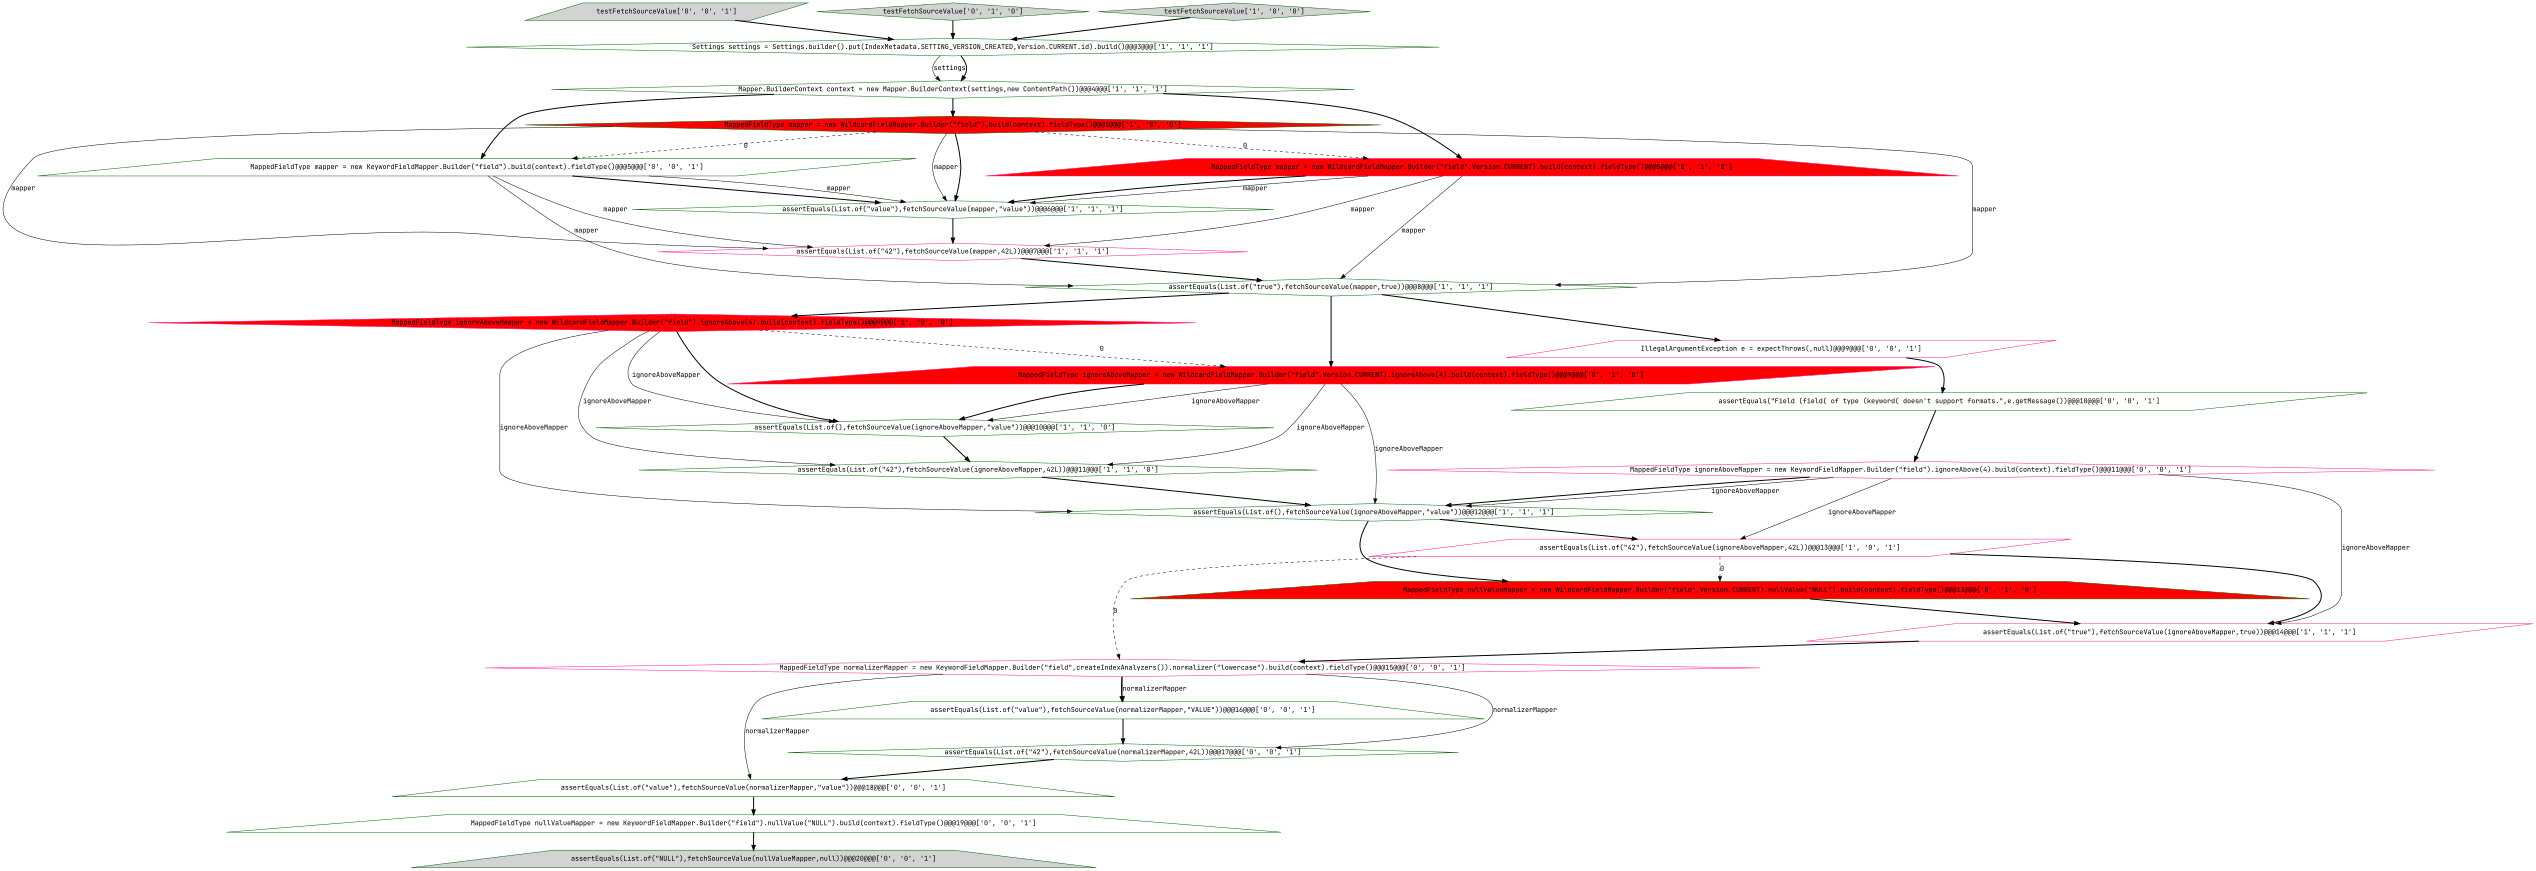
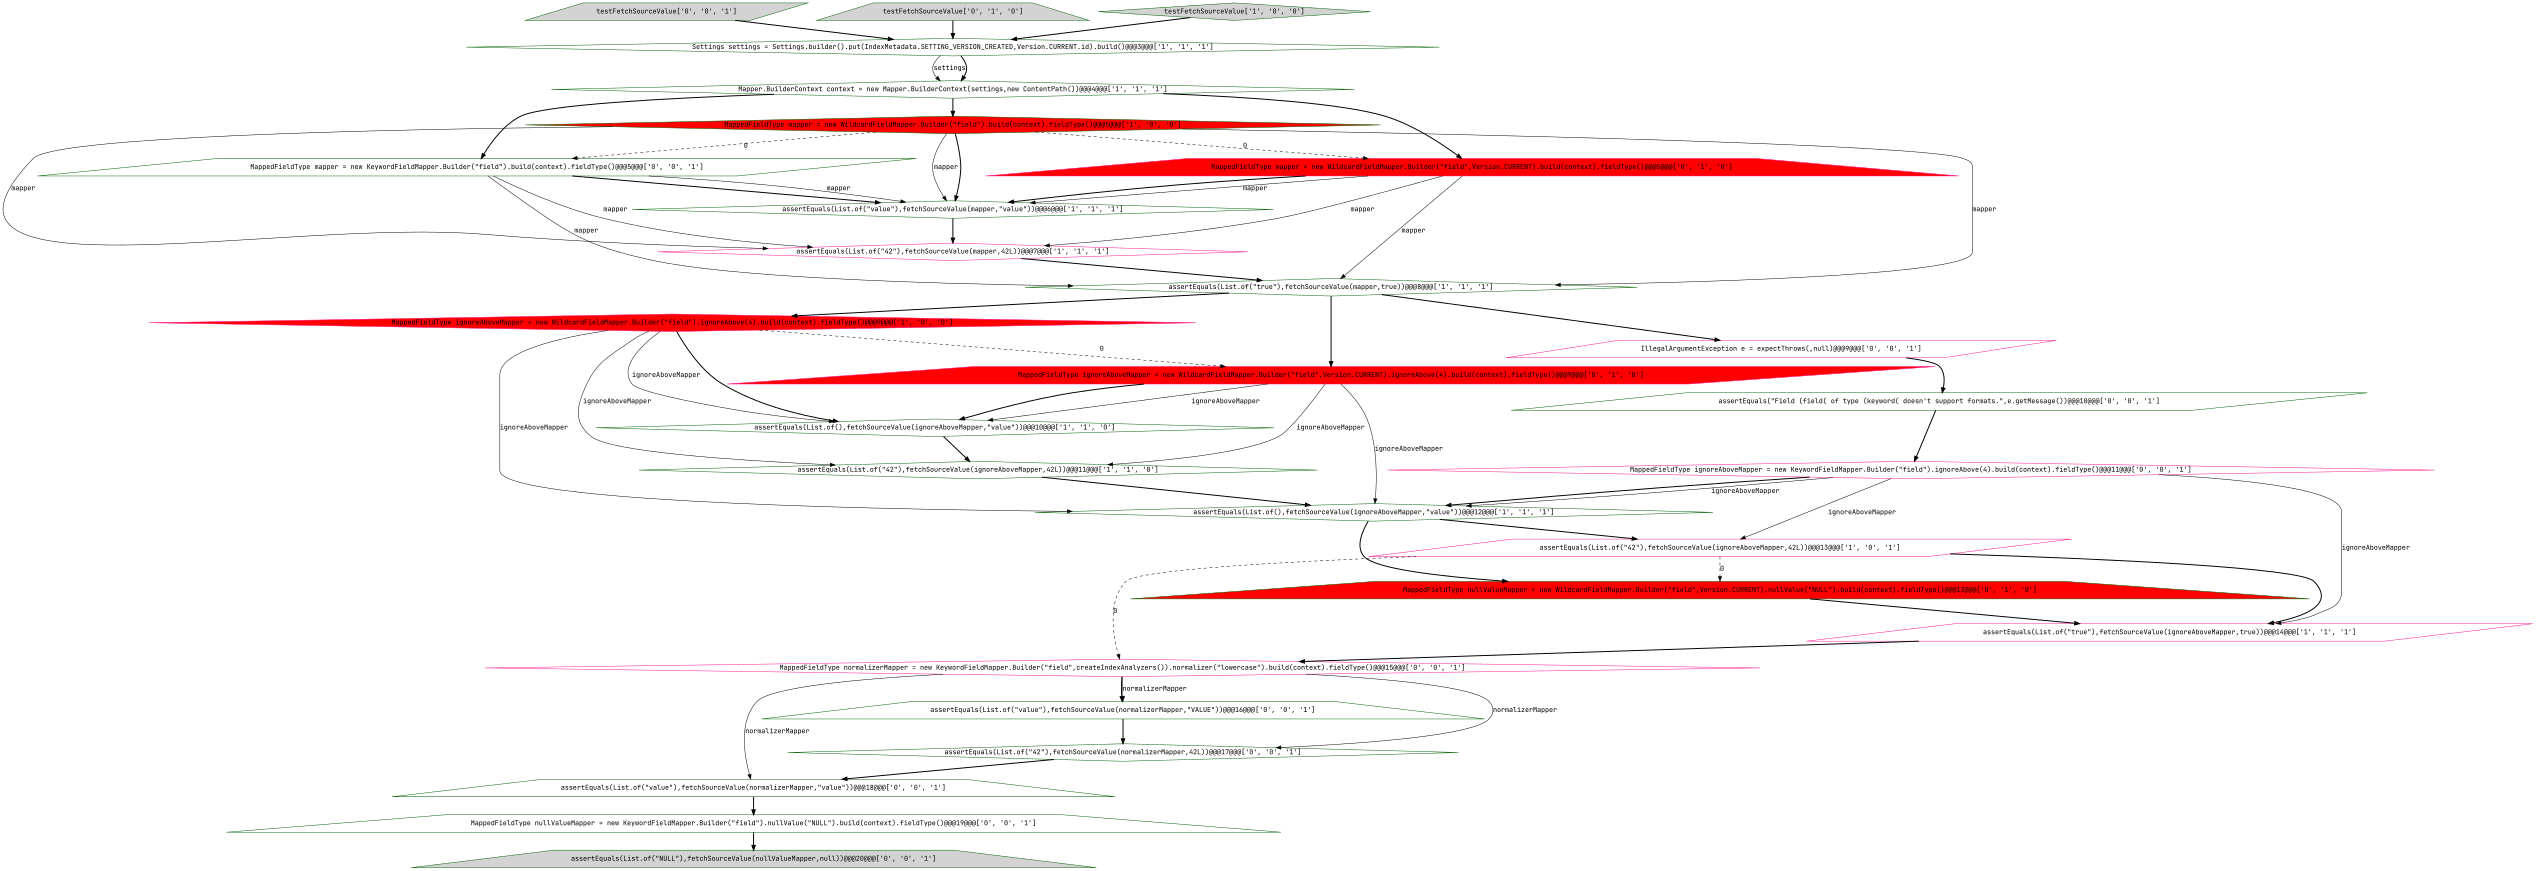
node "testFetchSourceValue['0', '1', '0']": shape diamond -> trapezium
